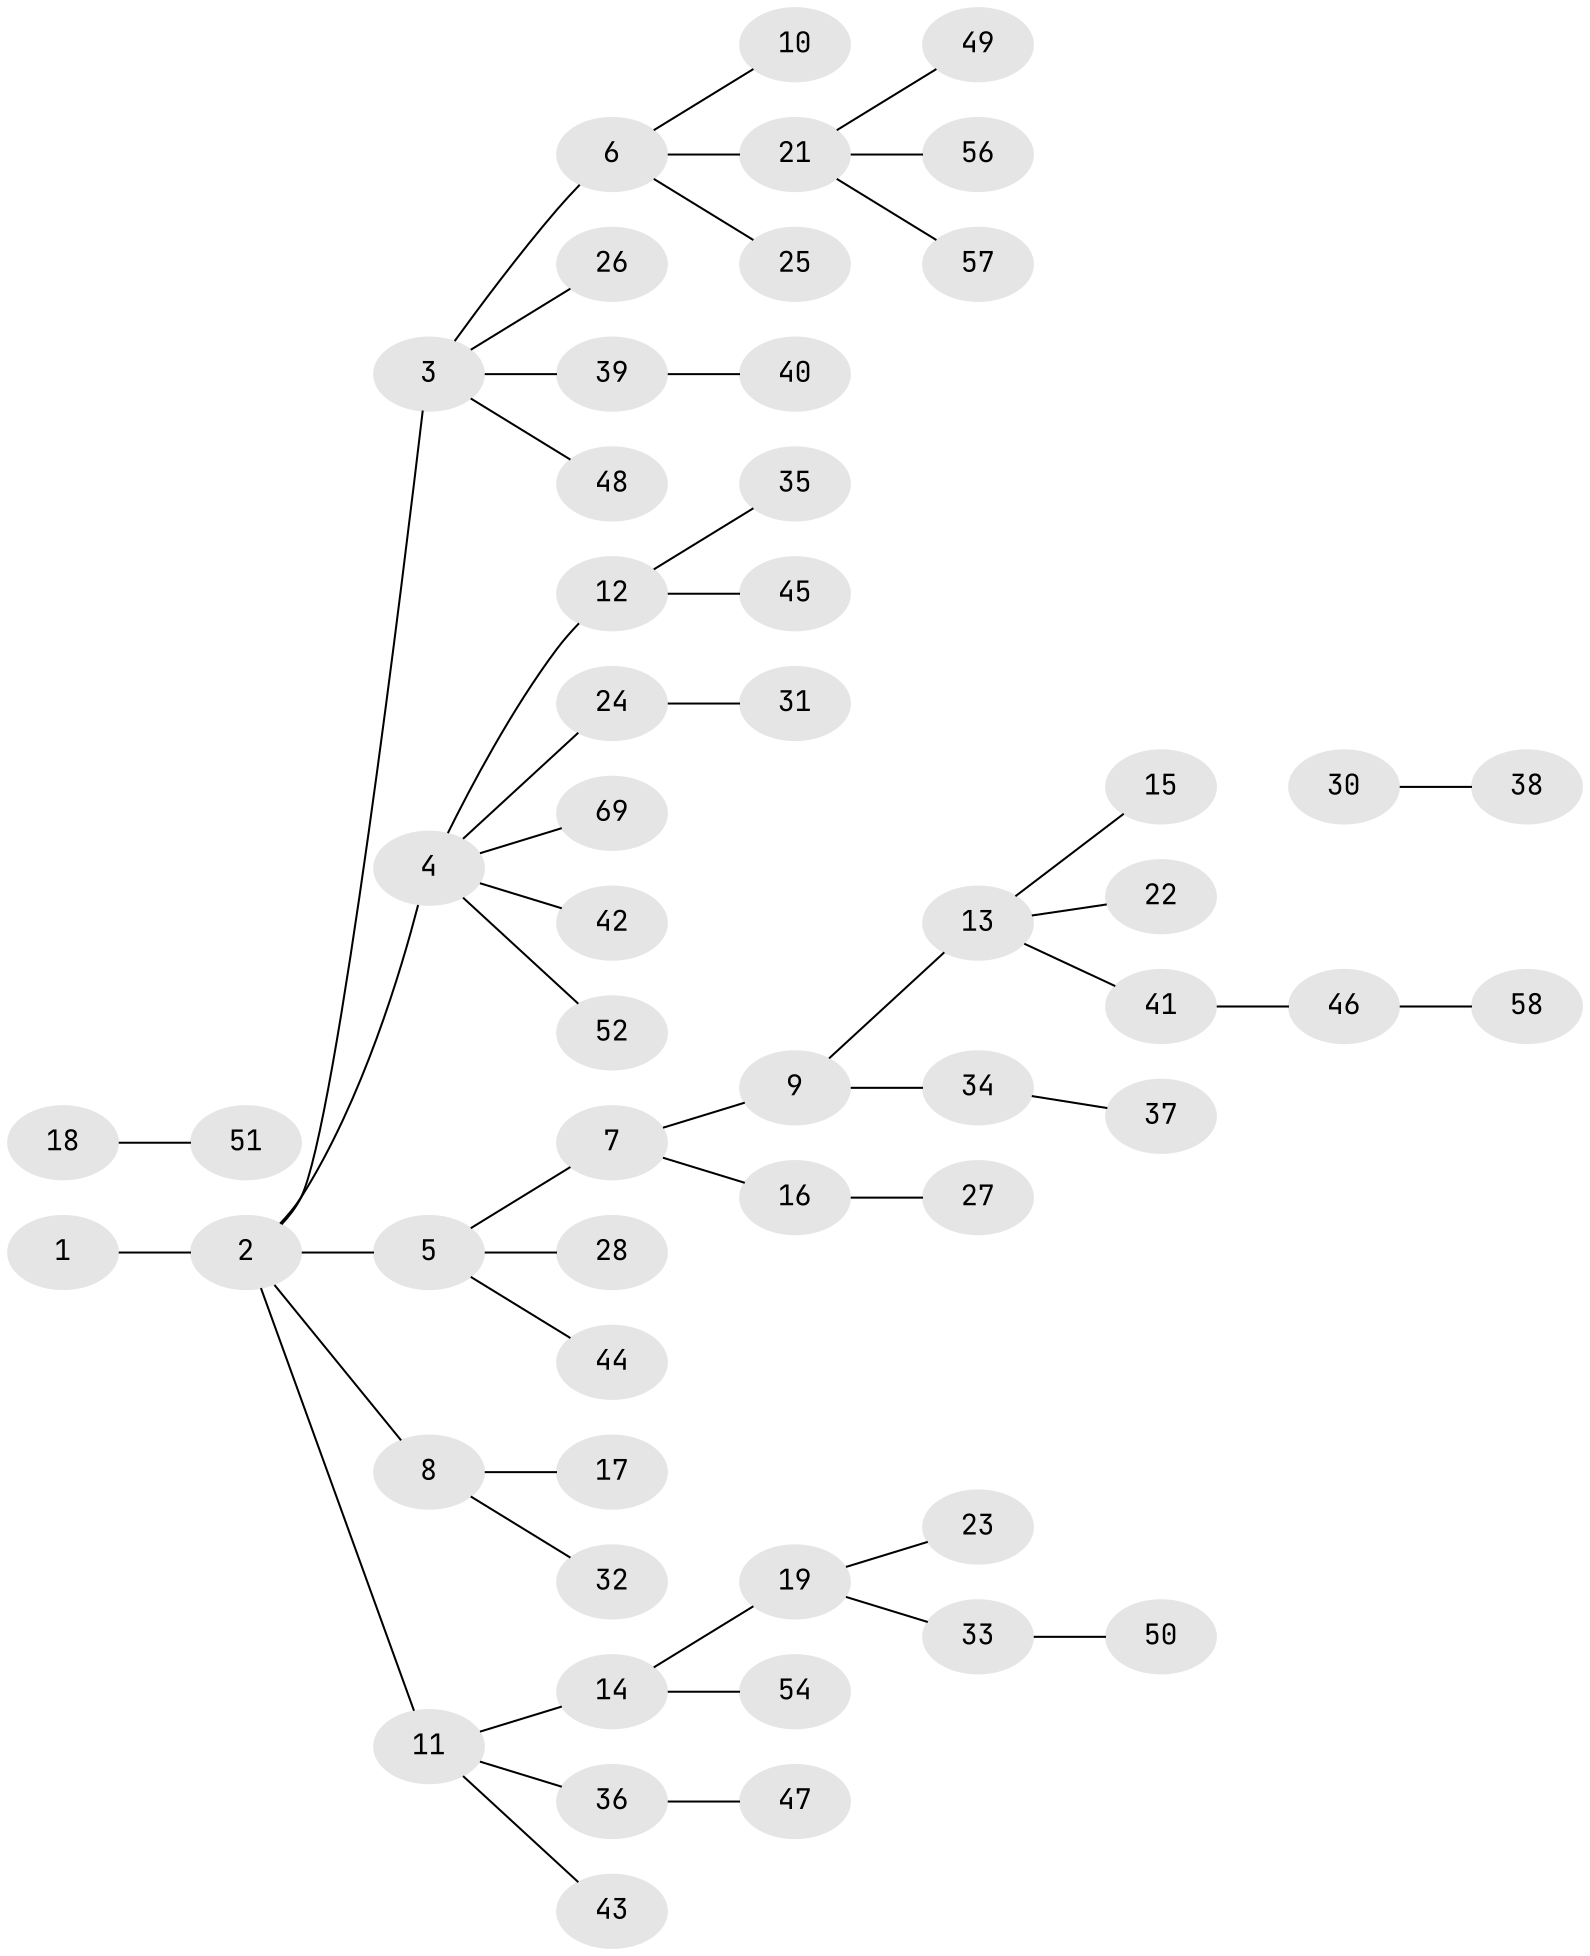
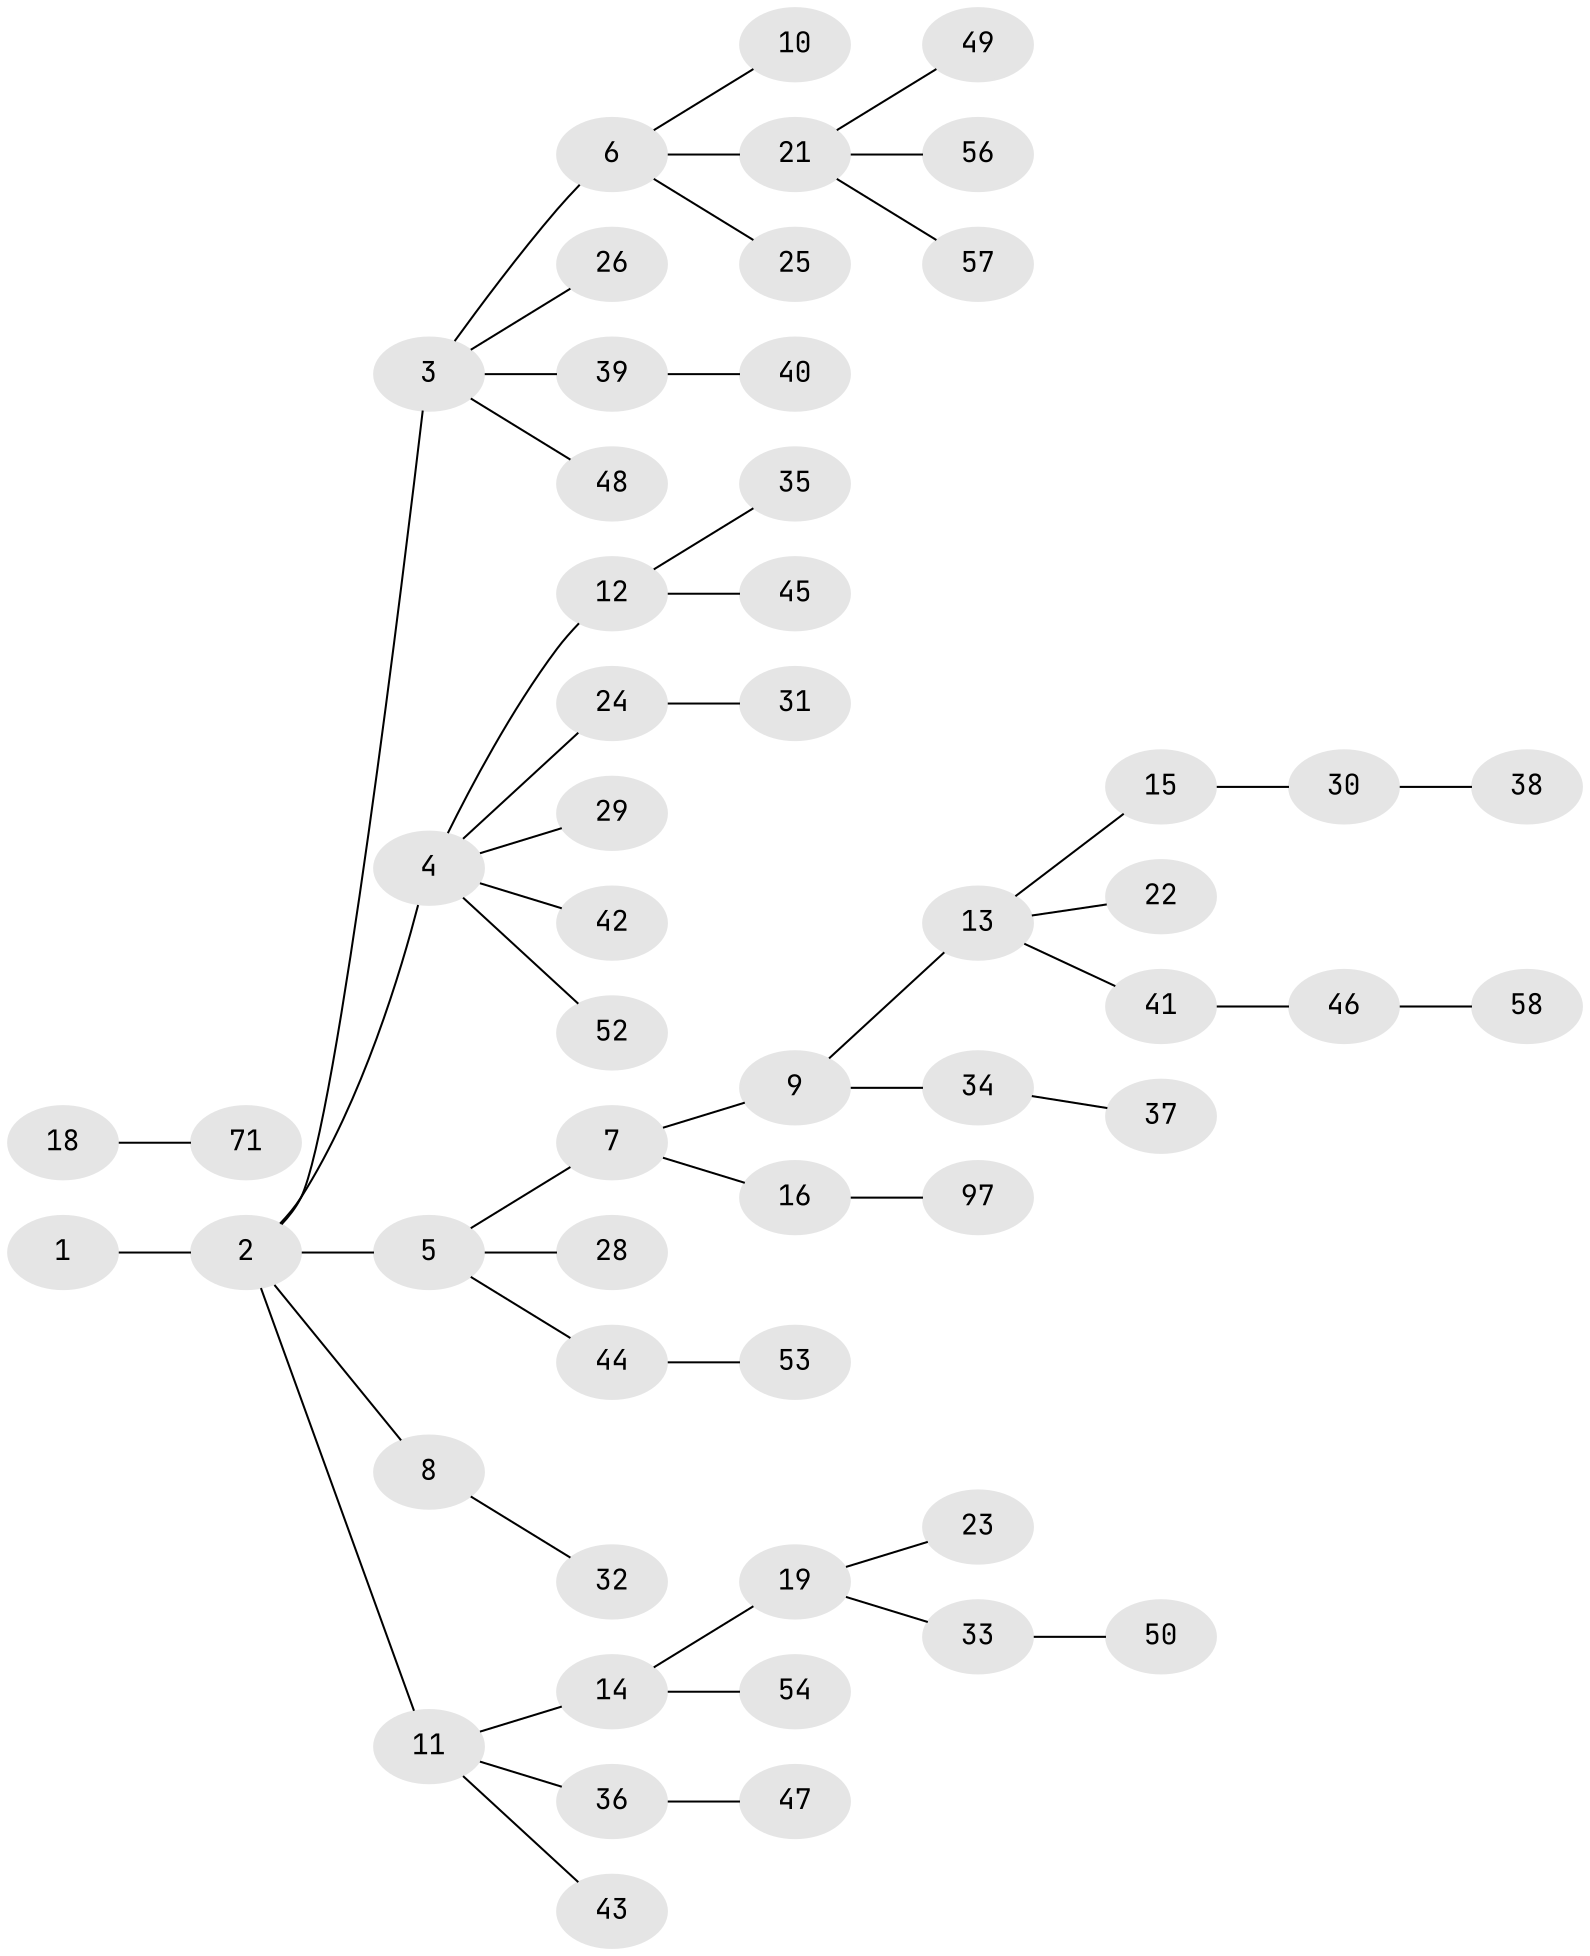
edge "15" -- "30": added
node "69": label "69" -> "29"
node "51": label "51" -> "71"
node "27": label "27" -> "97"
node "53": added
node "17": removed
